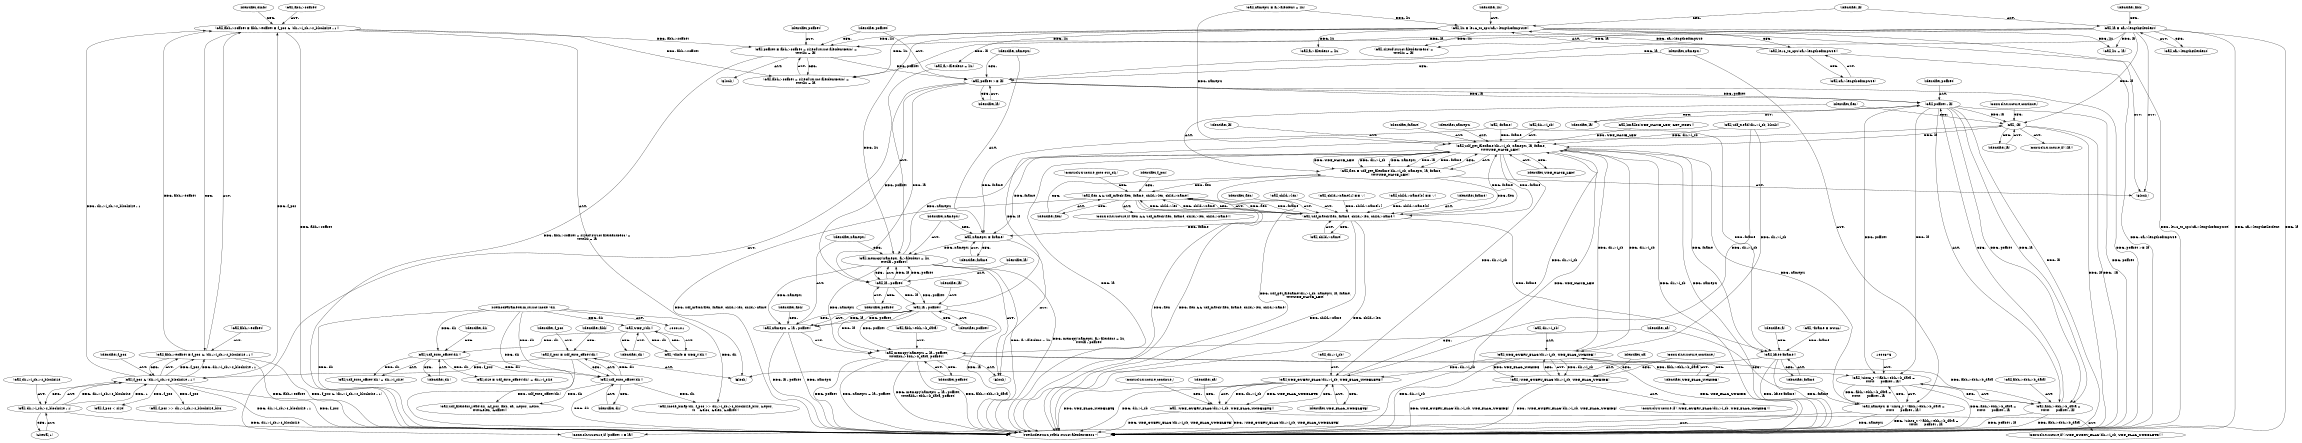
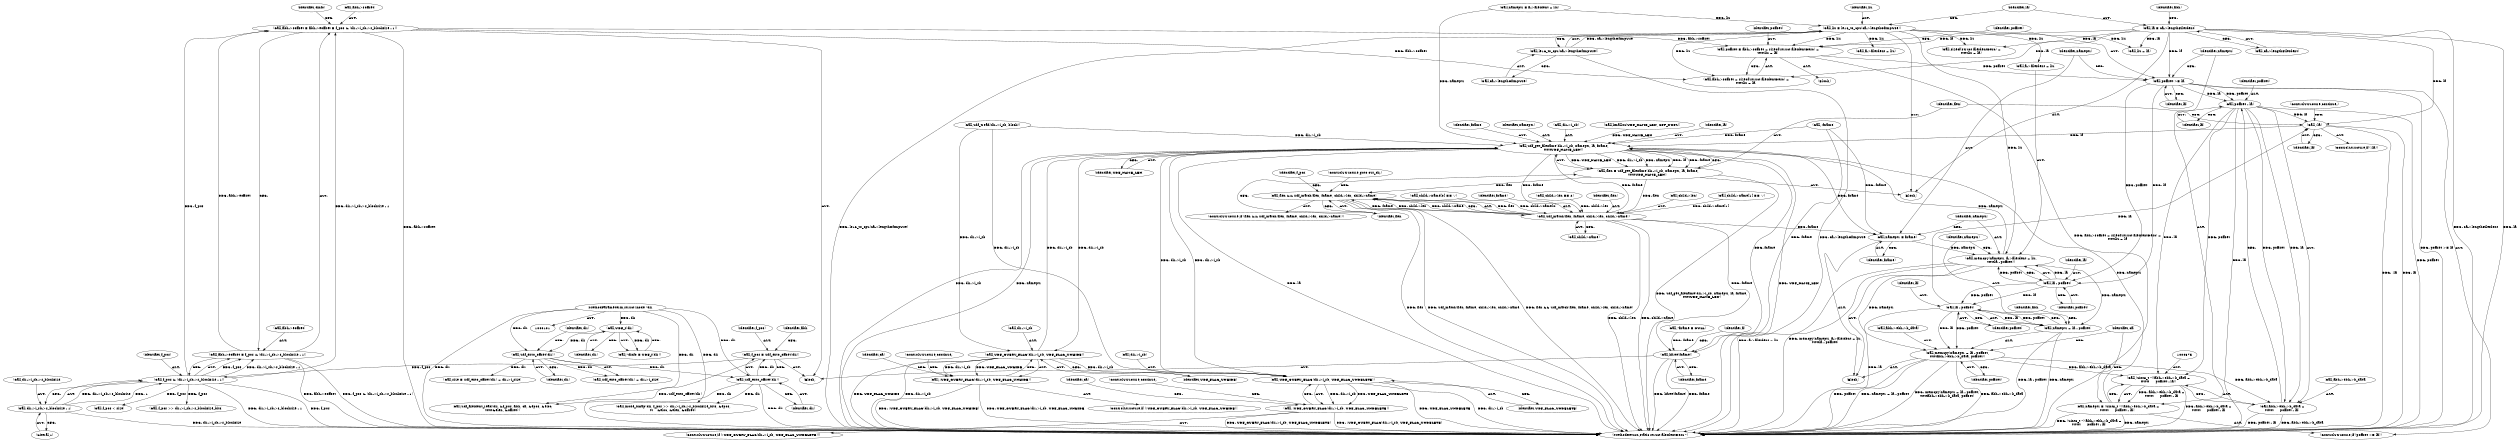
node "(Call,child->len == 2)": added
